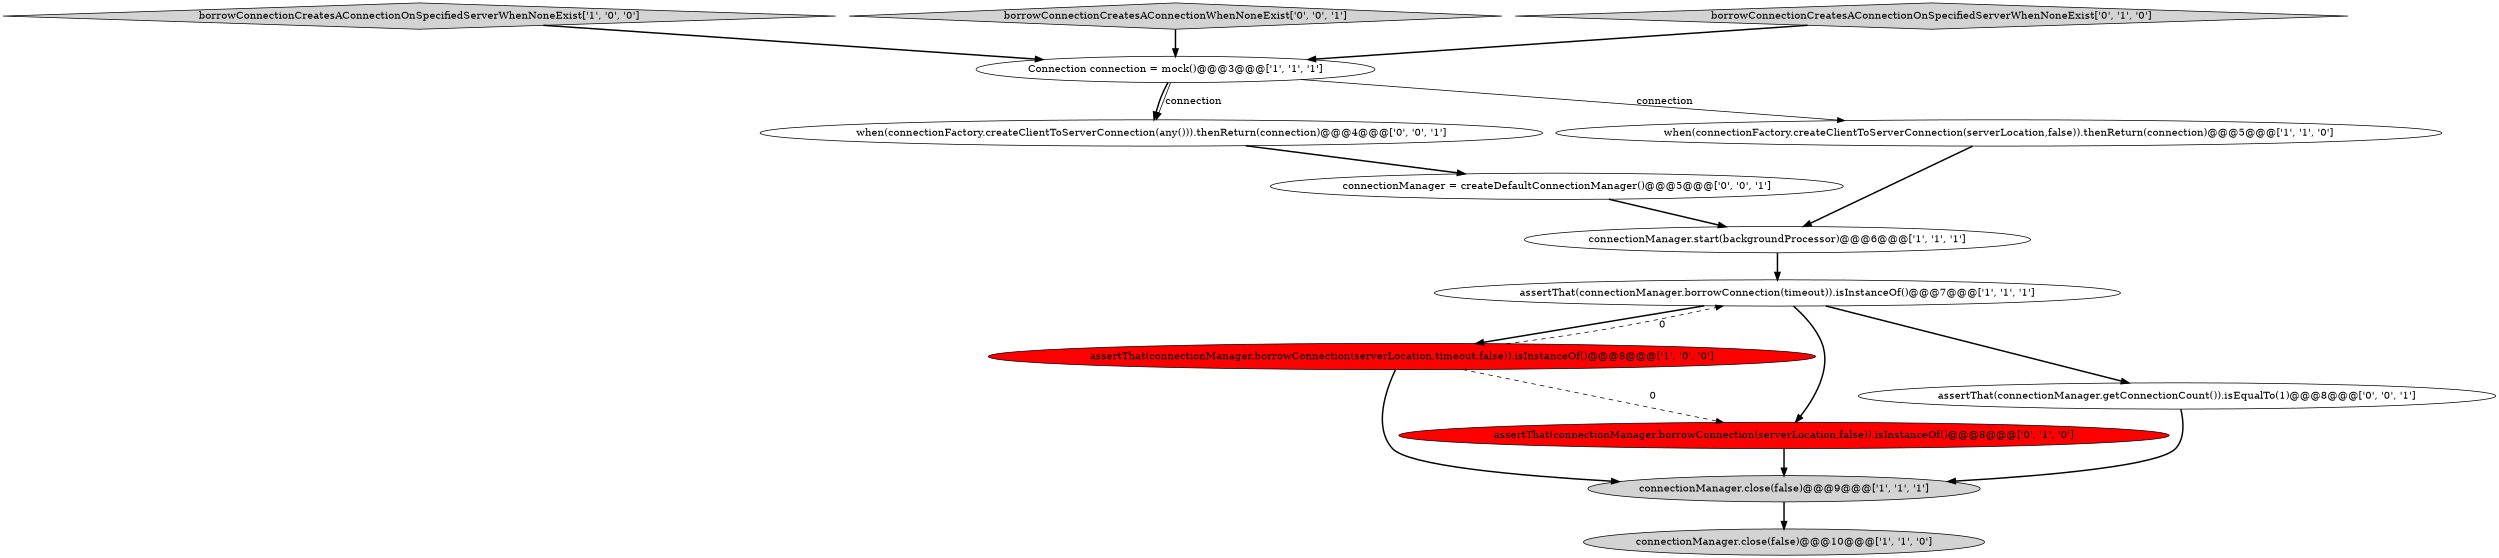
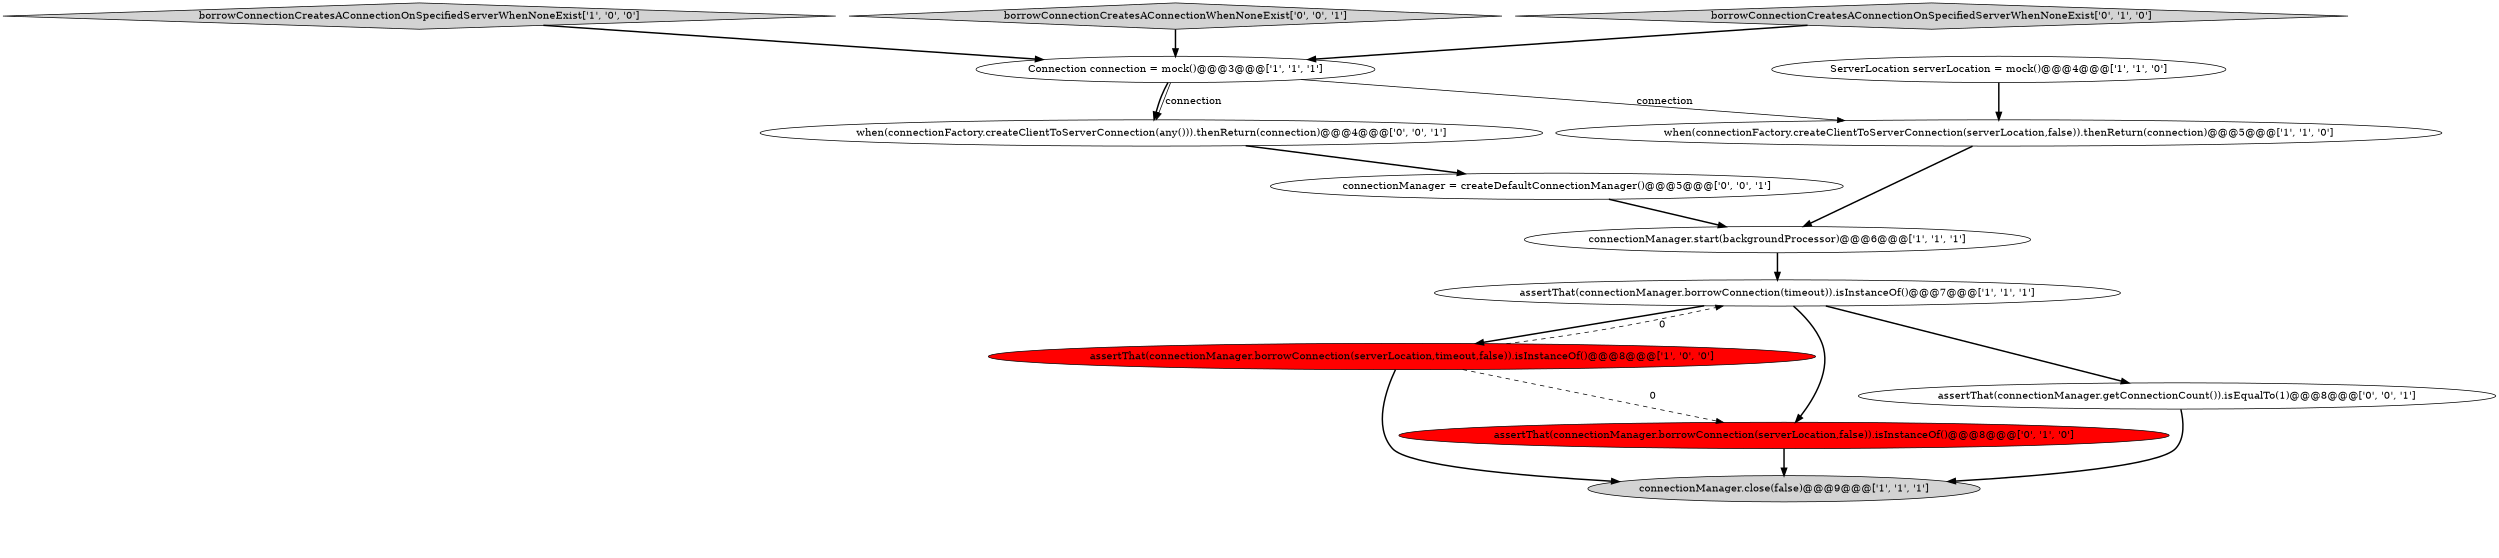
node "ServerLocation serverLocation = mock()@@@4@@@['1', '1', '0']": added
node "connectionManager.close(false)@@@10@@@['1', '1', '0']": removed
